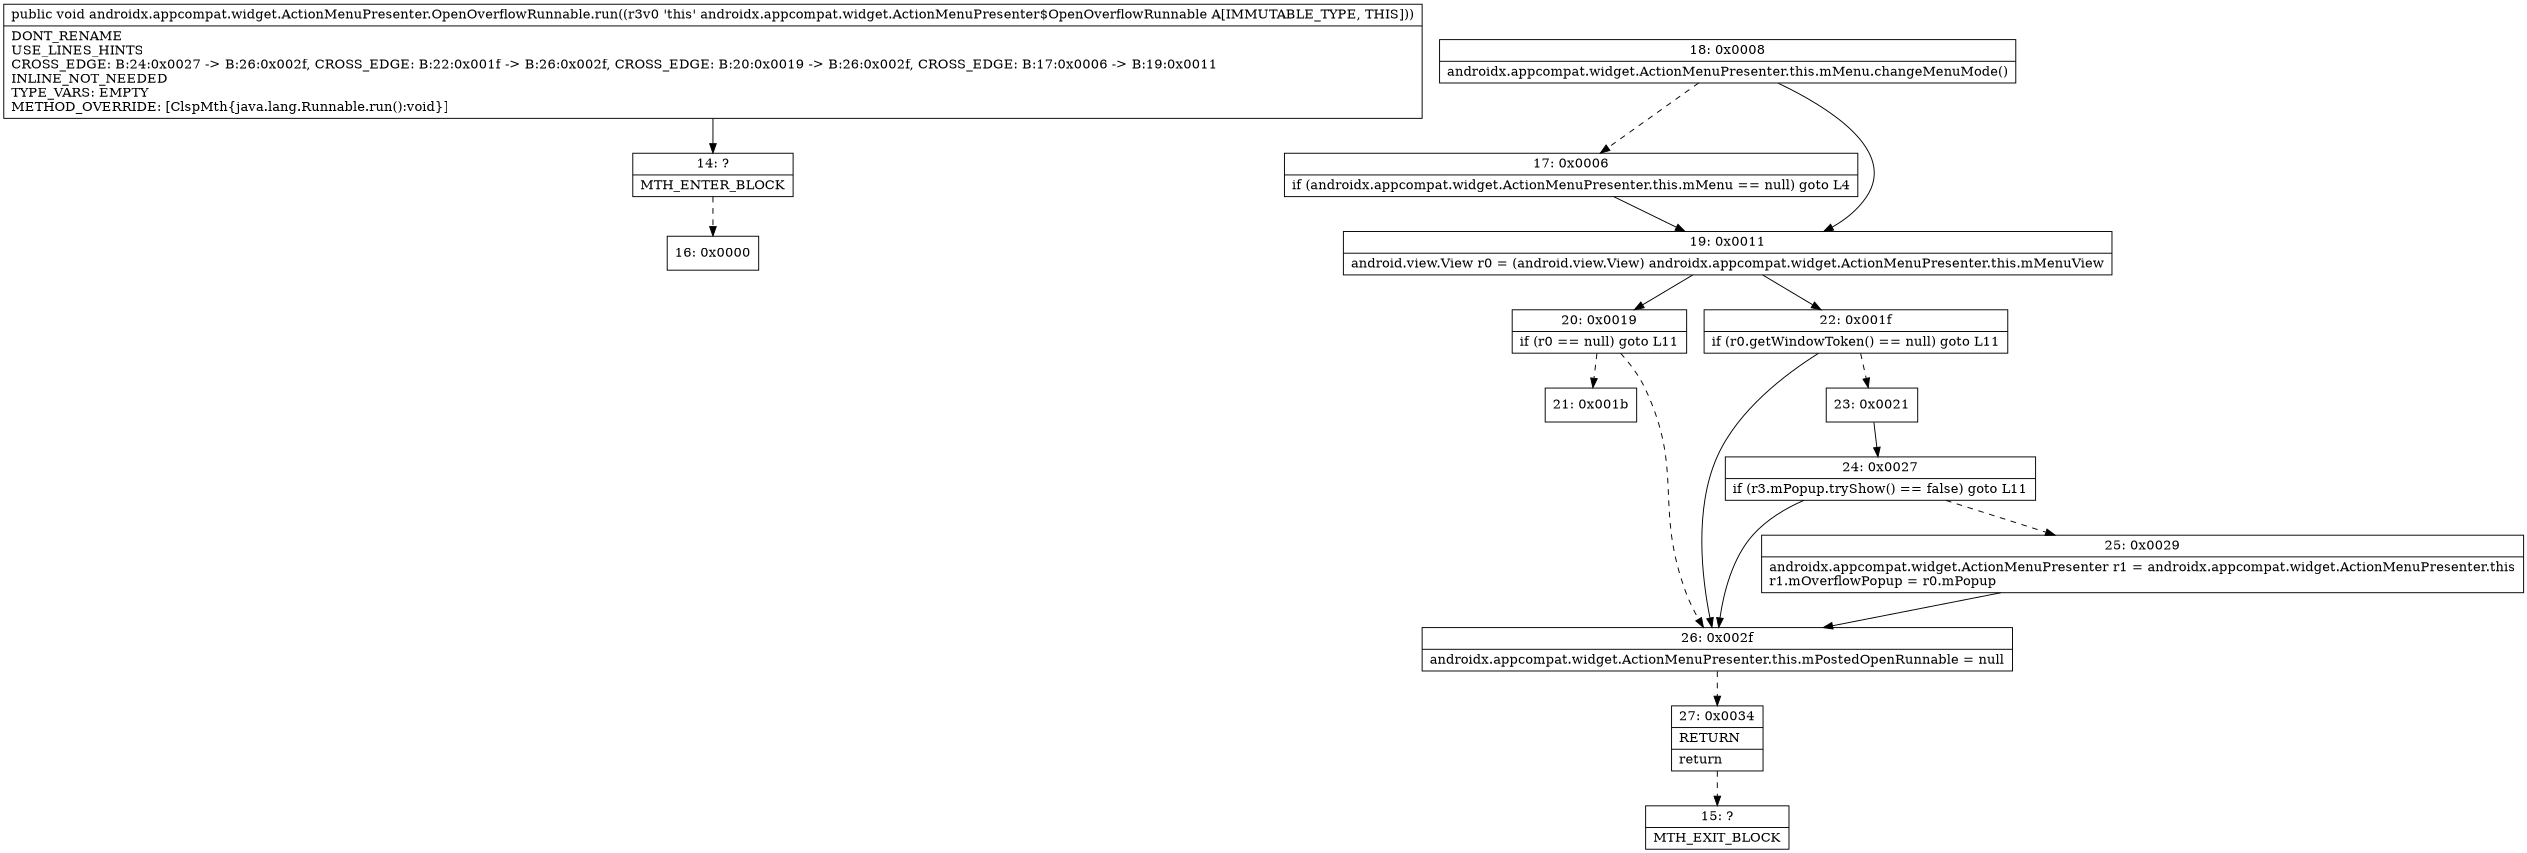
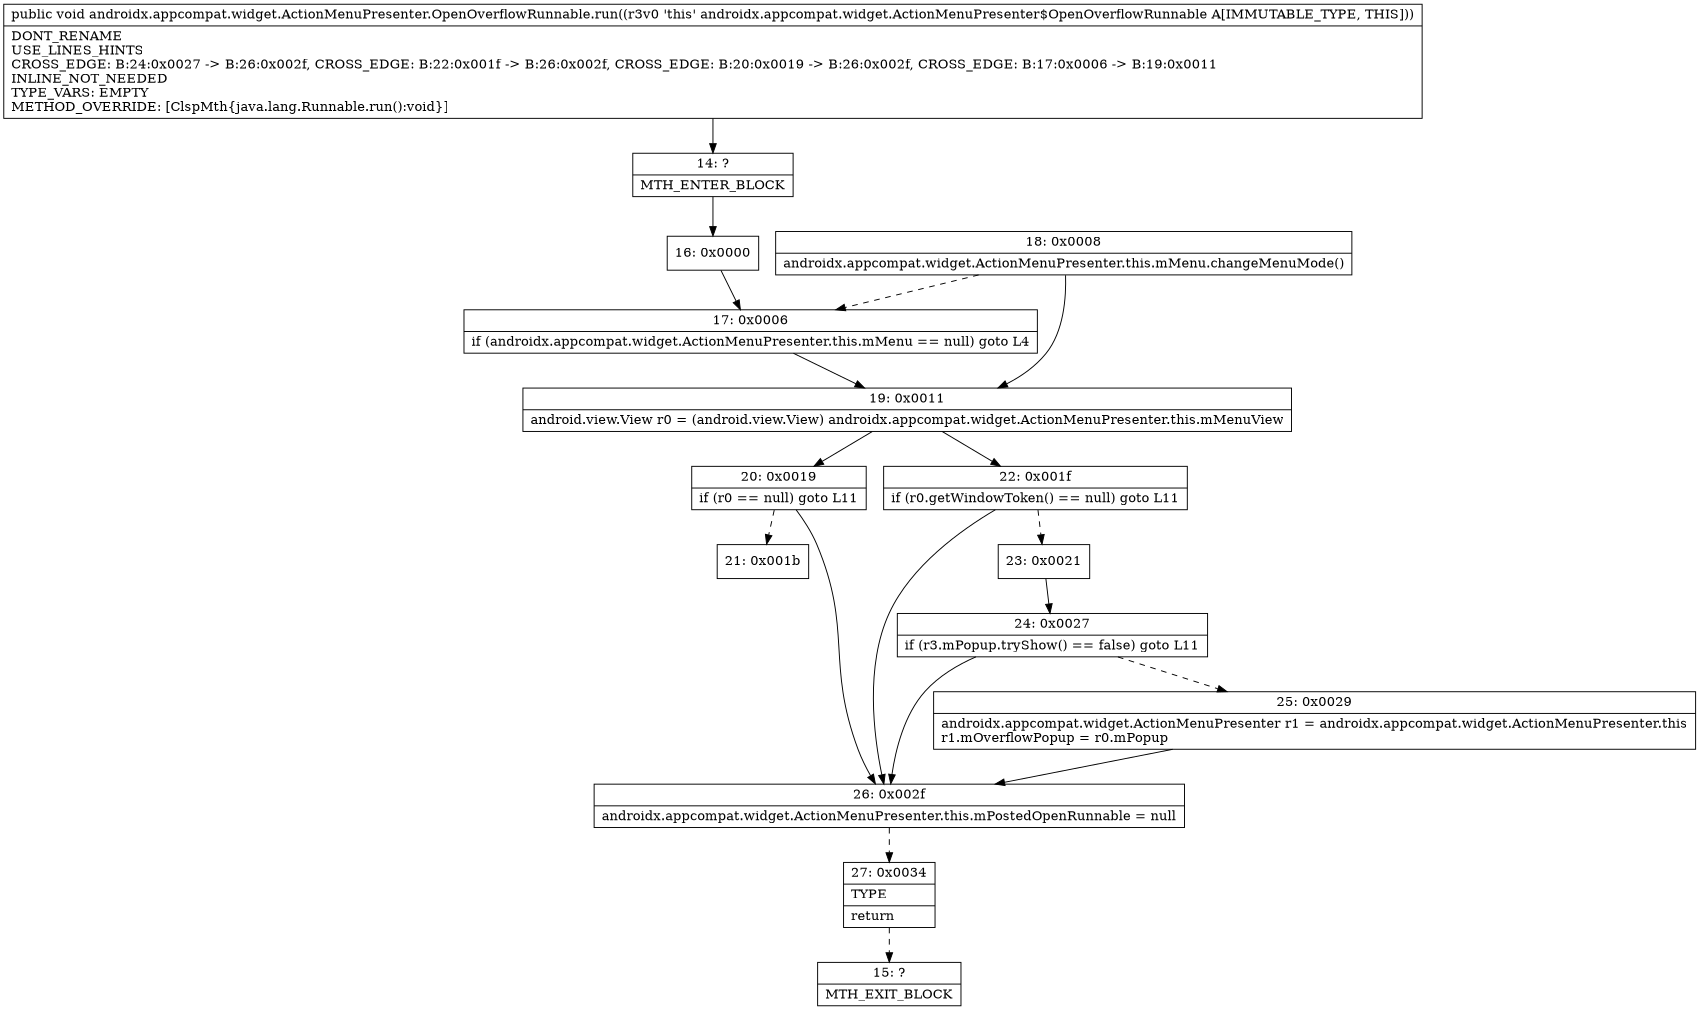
edge "14: ?" -> "16: 0x0000": style dashed -> solid
edge "16: 0x0000" -> "17: 0x0006": added
edge "20: 0x0019" -> "26: 0x002f": style dashed -> solid
node "27: 0x0034": text "RETURN" -> "TYPE"
